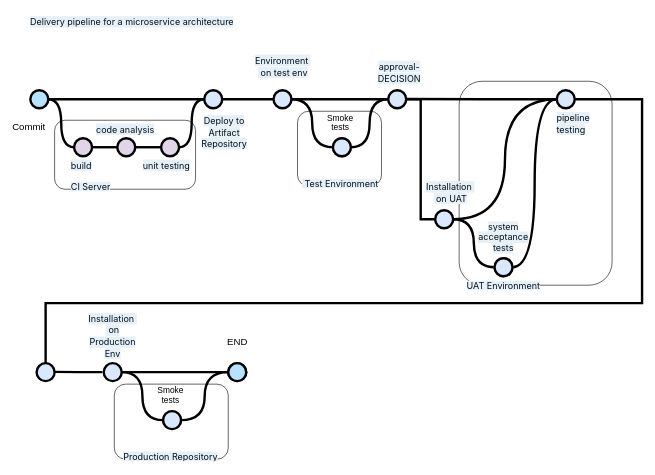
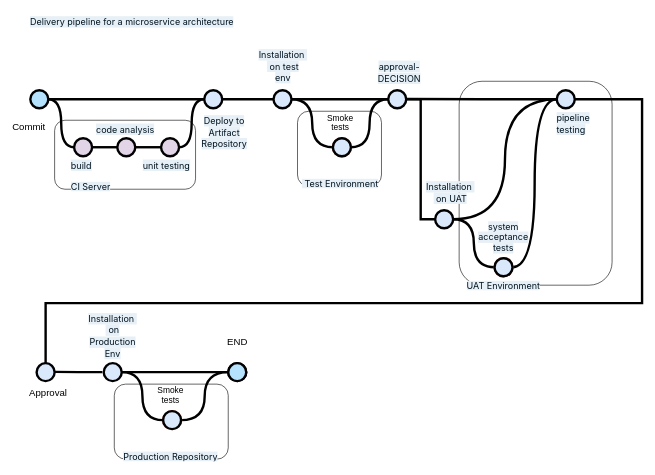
node "Environment on test env": label "Environment on test env" -> "Installation on test env"
node "Approval": added
